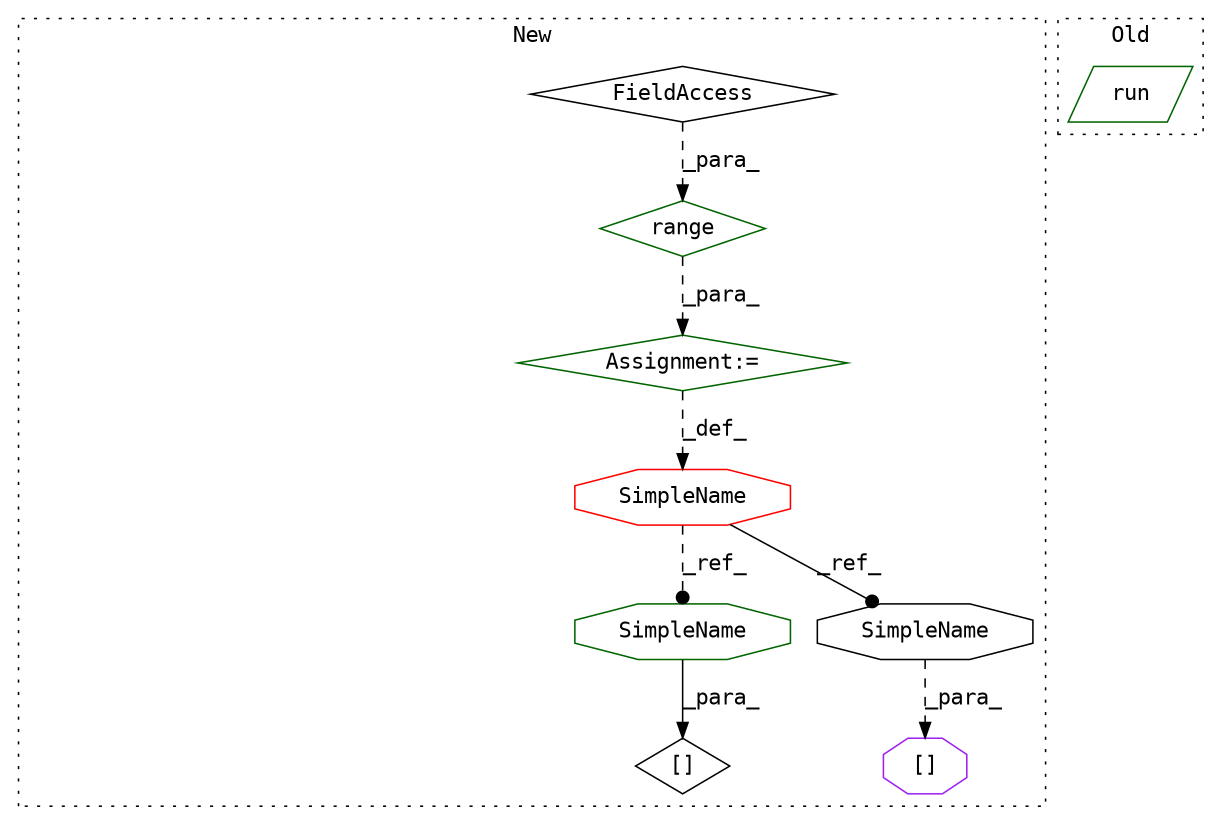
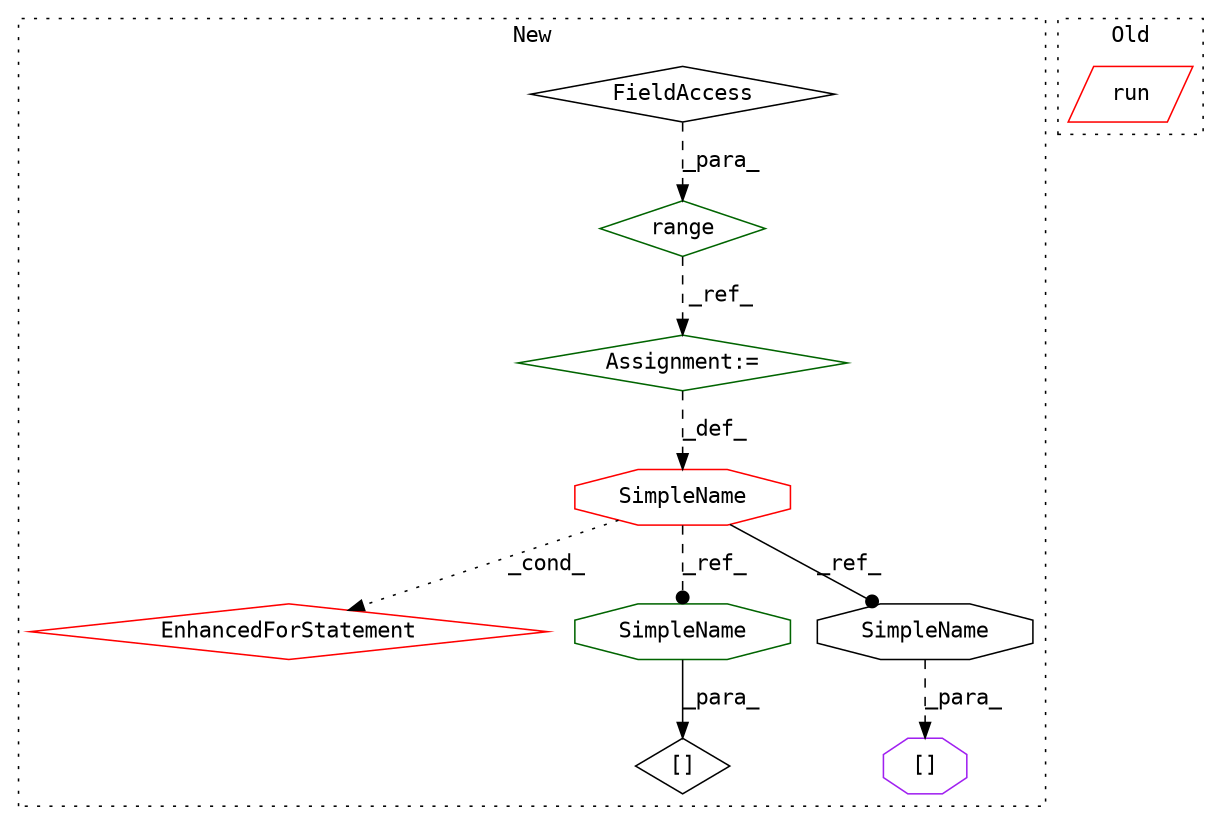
node "run": color darkgreen -> red
edge "range" -> "Assignment:=": label "_para_" -> "_ref_"
node "EnhancedForStatement": added
